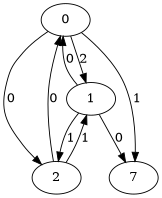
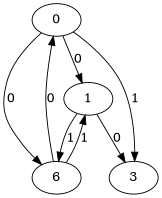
edge "0" -> "1": label "2" -> "0"
edge "1" -> "0": removed, label "0"
node "2": label "2" -> "6"
node "7": label "7" -> "3"
